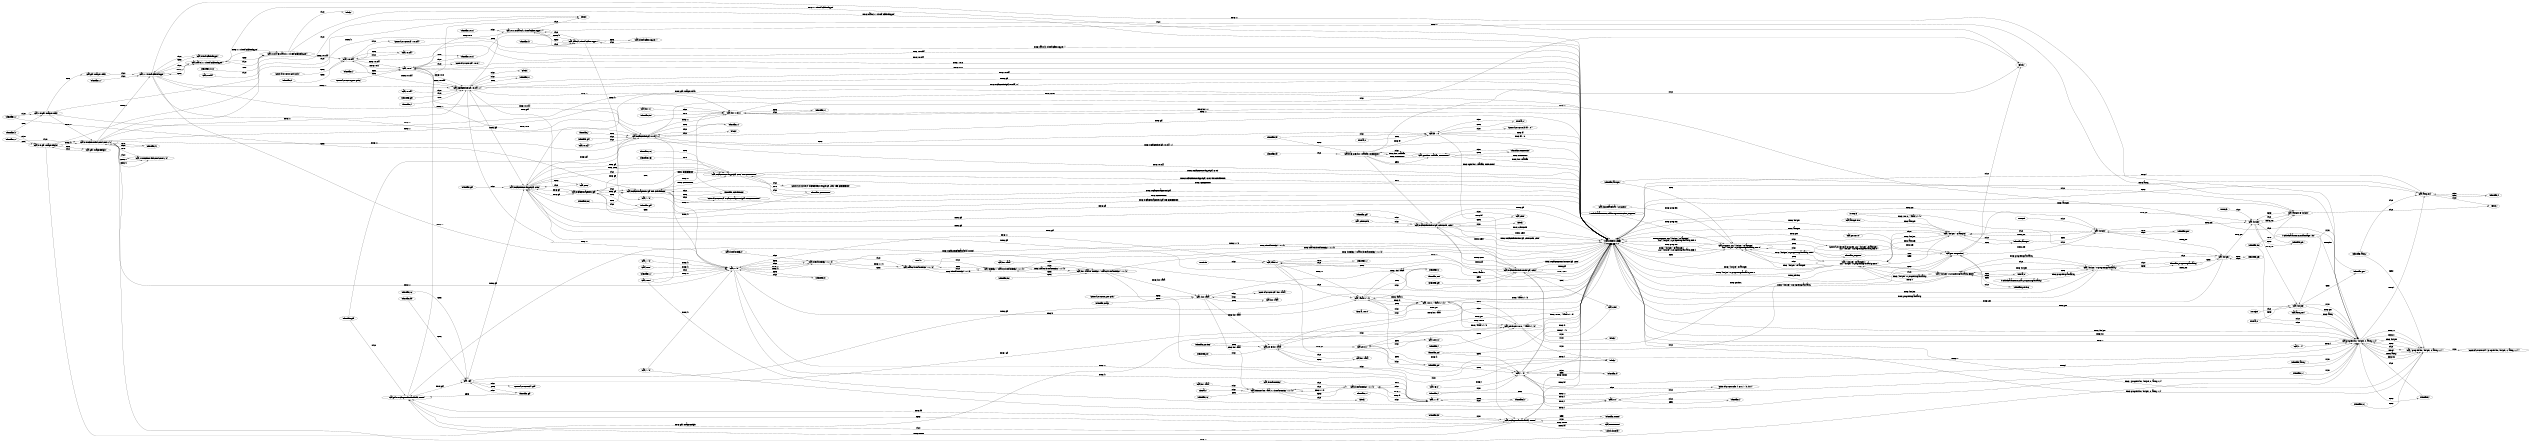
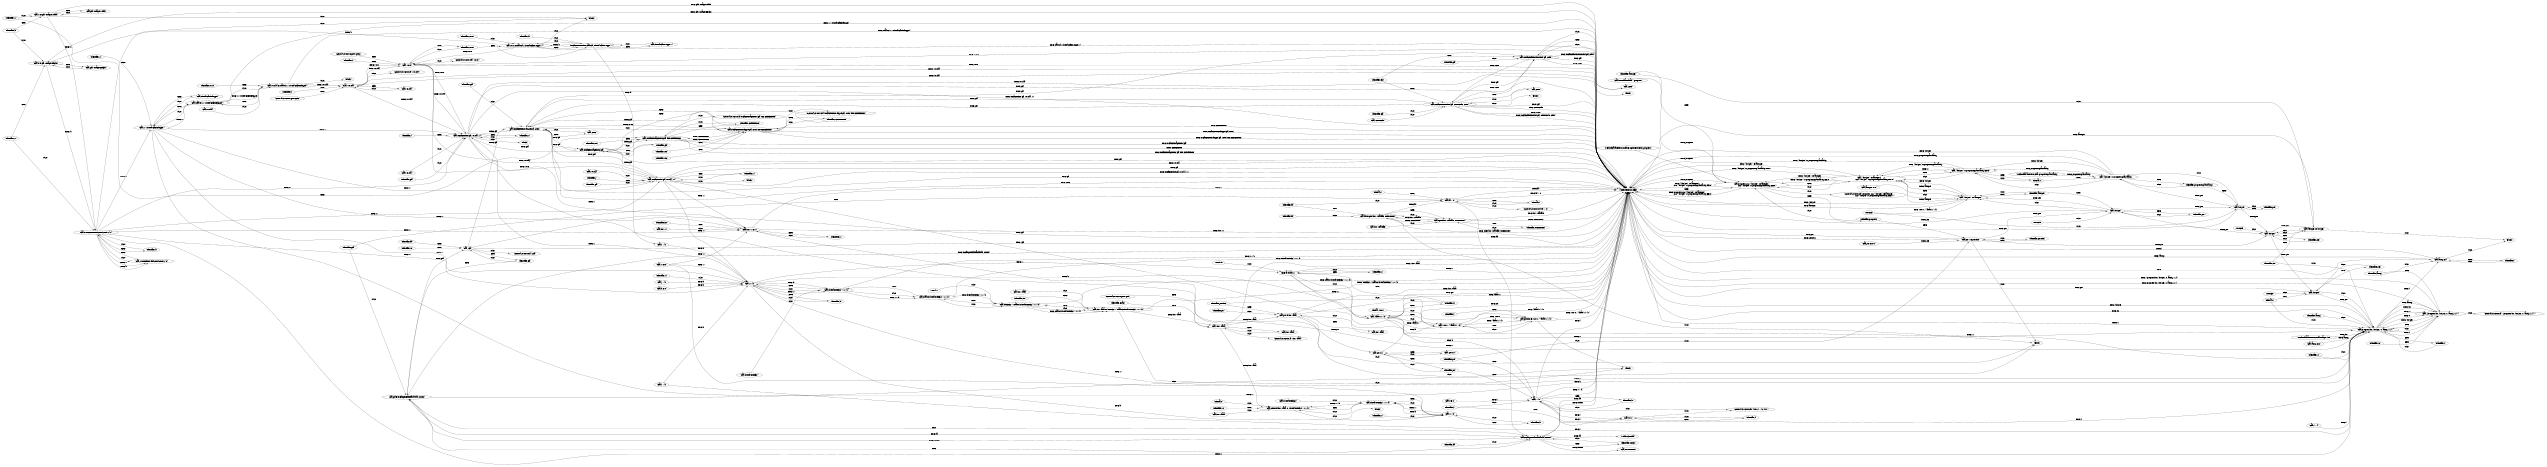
node "(Call,calloc(h, sizeof(GifRowType *)))": label "(Call,calloc(h, sizeof(GifRowType *)))" -> "(DGifGetExtension,calloc(h, sizeof(GifRowType *)))"
edge "(Call,gif->Image.Width)" -> "(Call,w * sizeof(GifPixelType))": now "(Call,gif->Image.Width)" -> "(Call,w = gif->Image.Width)"
edge "(Call,fd = open(im->real_file, O_RDONLY))" -> "(Call,DGifGetExtension(gif, &ext_code, &ext))": now "(Identifier,ext)" -> "(Call,DGifGetExtension(gif, &ext_code, &ext))"
node "(Call,im->real_file)": added
node "(Call,(float)w)": label "(Call,(float)w)" -> "(Literal,(float)w)"
edge "(Call,per_inc = 100.0 / (((float)w) * h))" -> "(Call,per += per_inc)": removed, label "DDG: per_inc"
